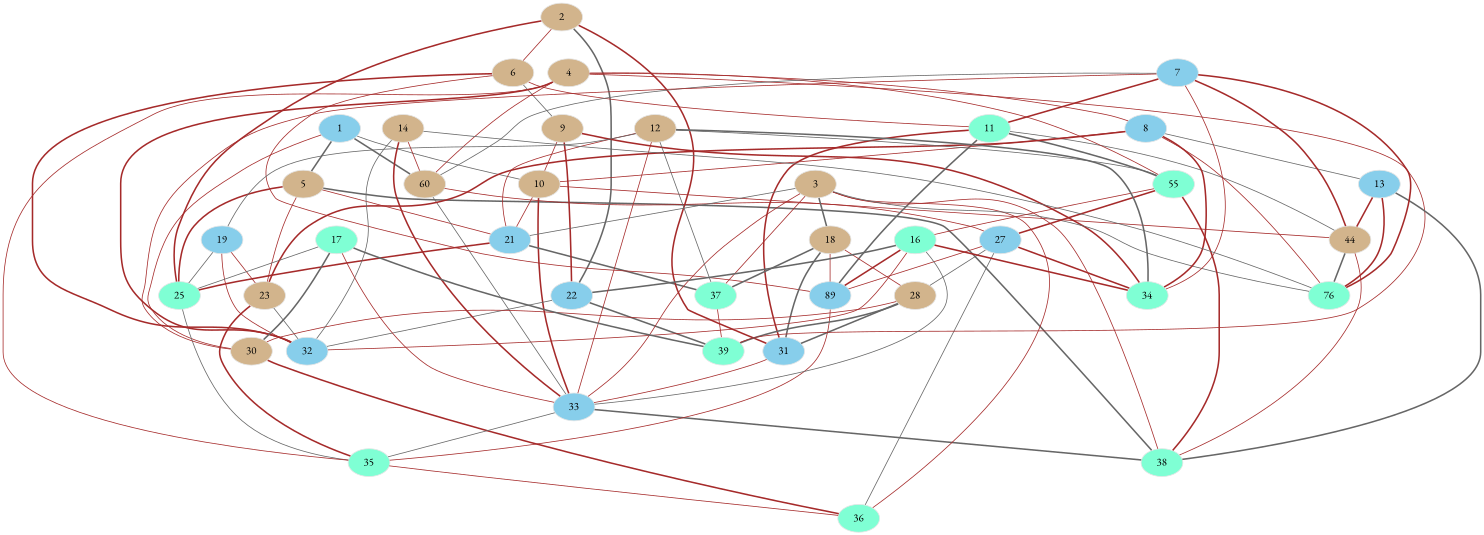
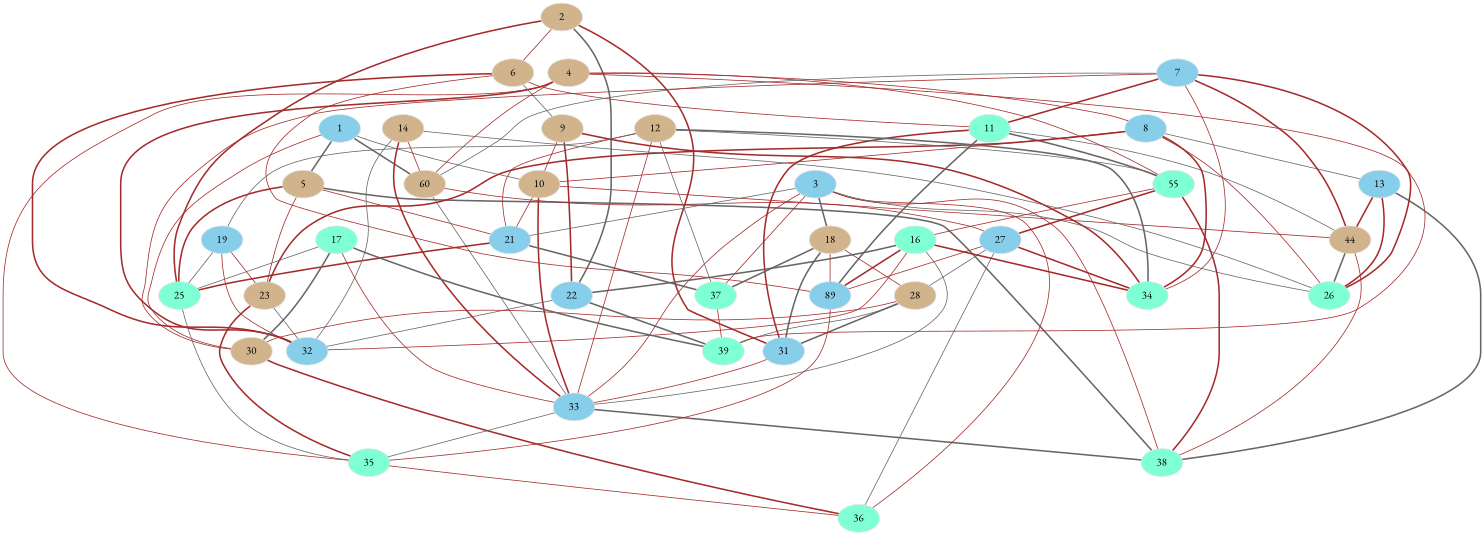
node "3": fillcolor tan -> skyblue
node "76": label "76" -> "26"
edge "28" -- "39": style bold -> solid
